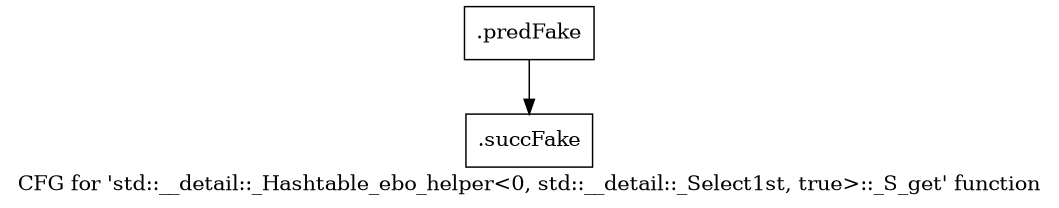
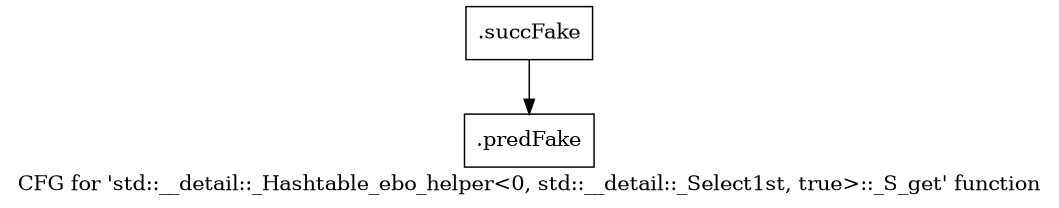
edge ".predFake" -> ".succFake": reversed
